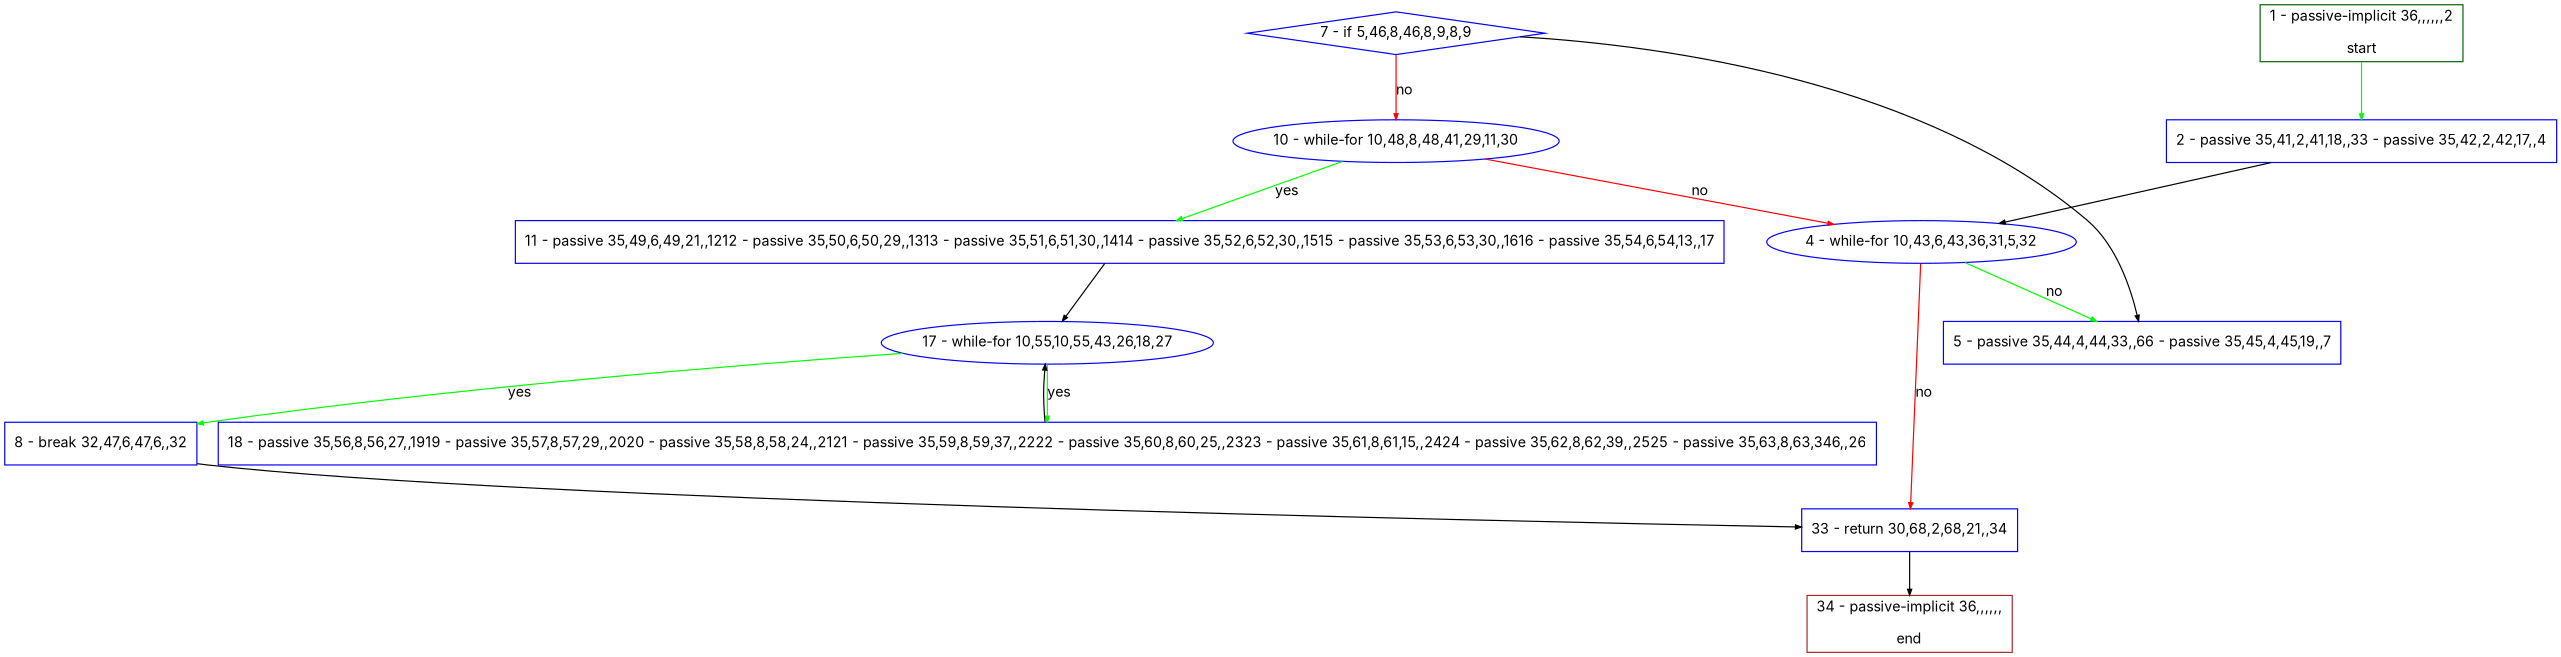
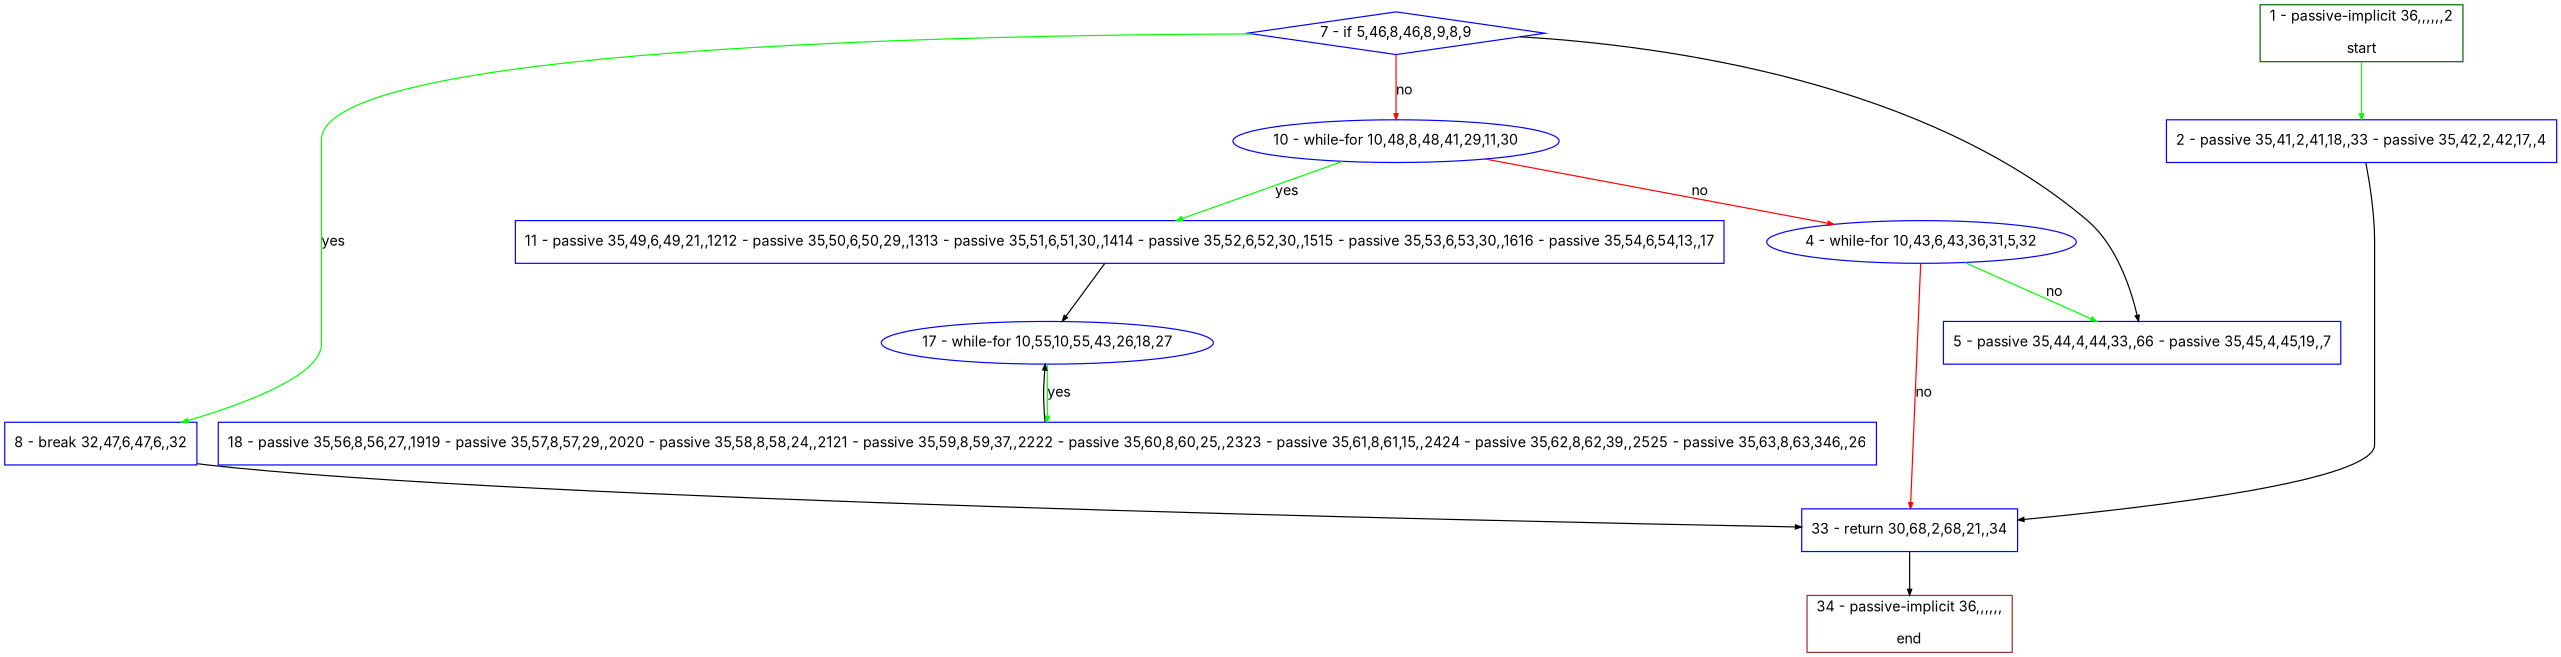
edge "2 - passive 35,41,2,41,18,,33 - passive 35,42,2,42,17,,4" -> "4 - while-for 10,43,6,43,36,31,5,32": now "2 - passive 35,41,2,41,18,,33 - passive 35,42,2,42,17,,4" -> "33 - return 30,68,2,68,21,,34"
edge "17 - while-for 10,55,10,55,43,26,18,27" -> "8 - break 32,47,6,47,6,,32": now "7 - if 5,46,8,46,8,9,8,9" -> "8 - break 32,47,6,47,6,,32"
